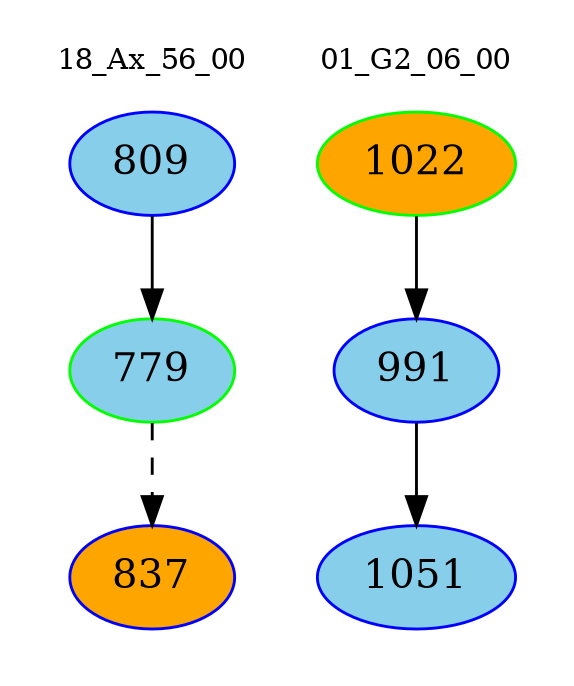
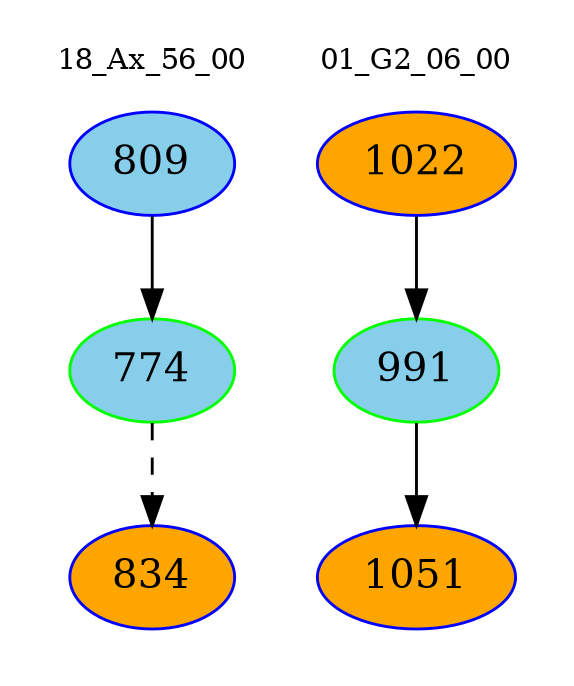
node "1022": color green -> blue
node "779": label "779" -> "774"
node "991": color blue -> green
node "837": label "837" -> "834"
node "1051": fillcolor skyblue -> orange
